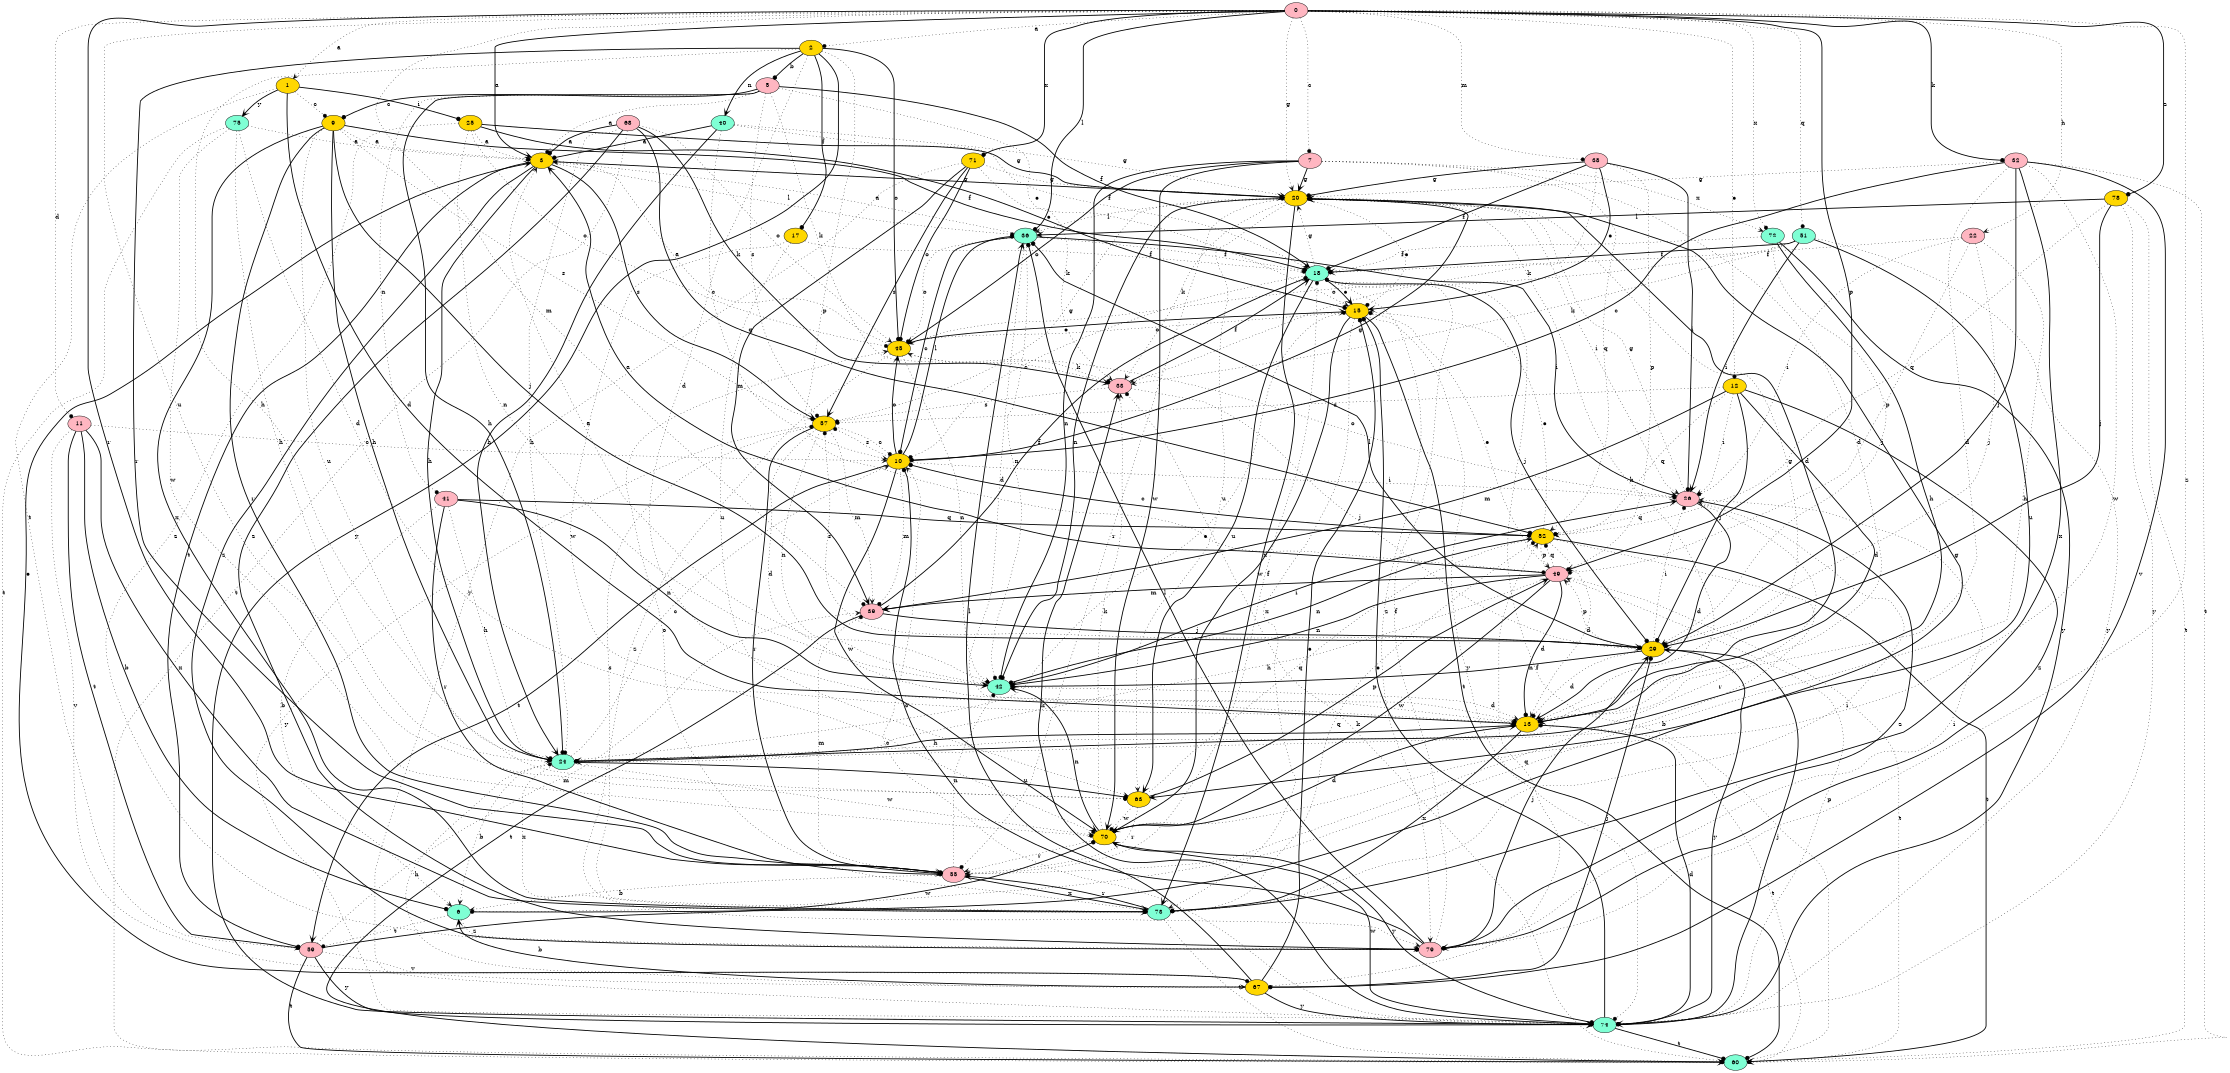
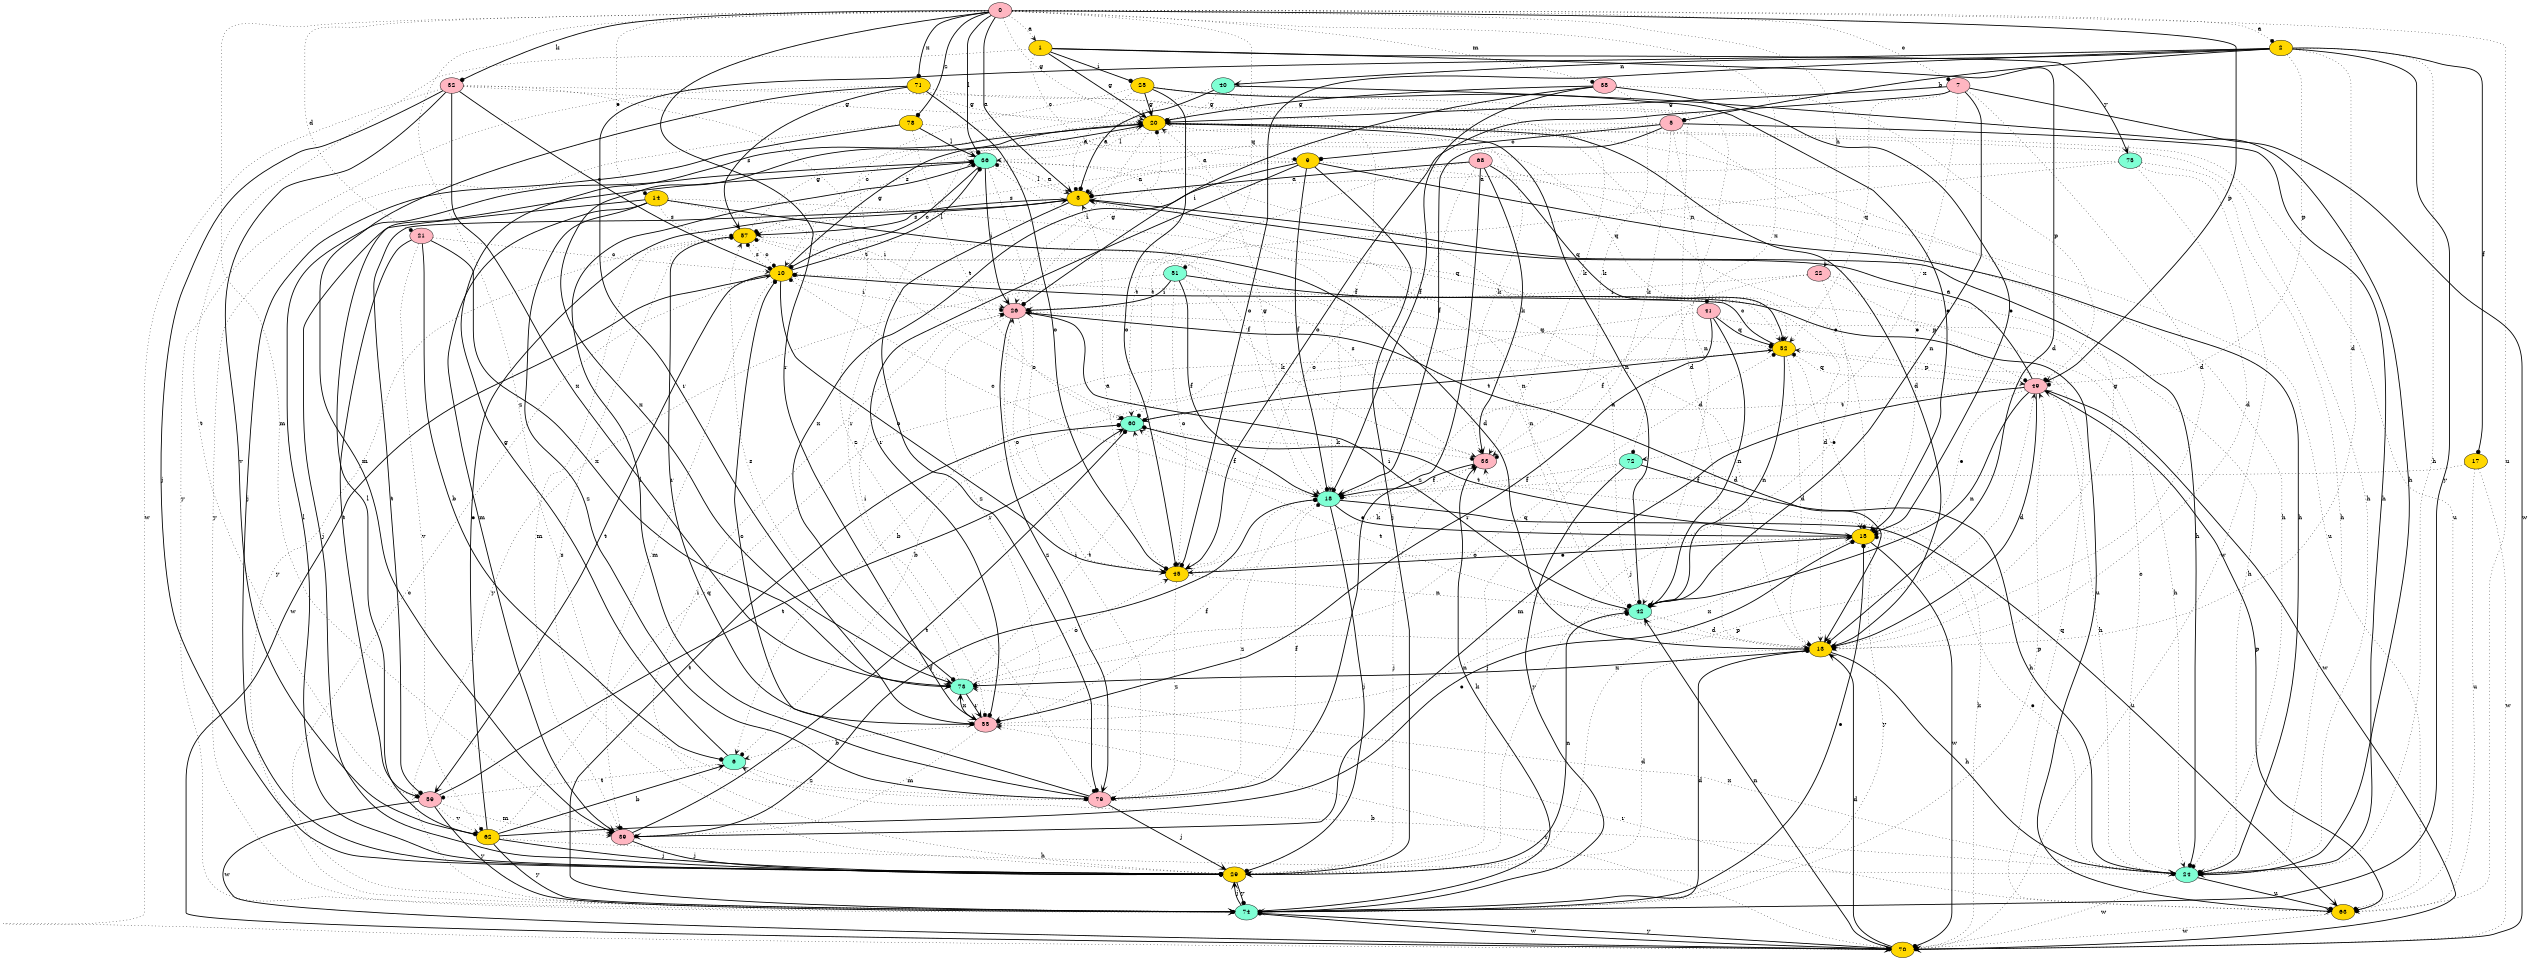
edge "3" -> "20": now "1" -> "20"
edge "25" -> "45": style dotted -> bold
node "12": label "12" -> "14"
node "11": label "11" -> "21"
edge "73" -> "57": arrowhead dot -> vee
node "67": label "67" -> "62"
